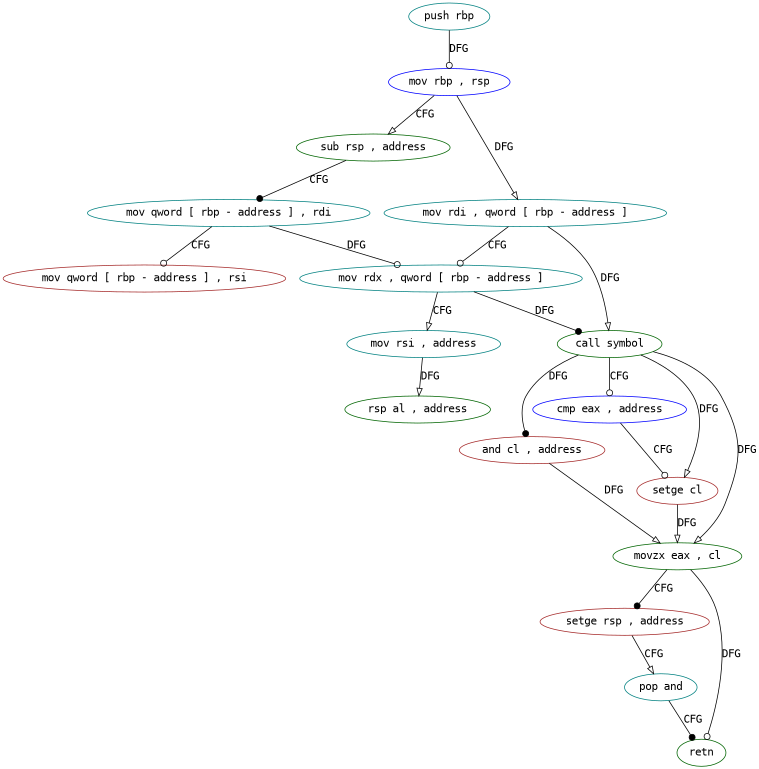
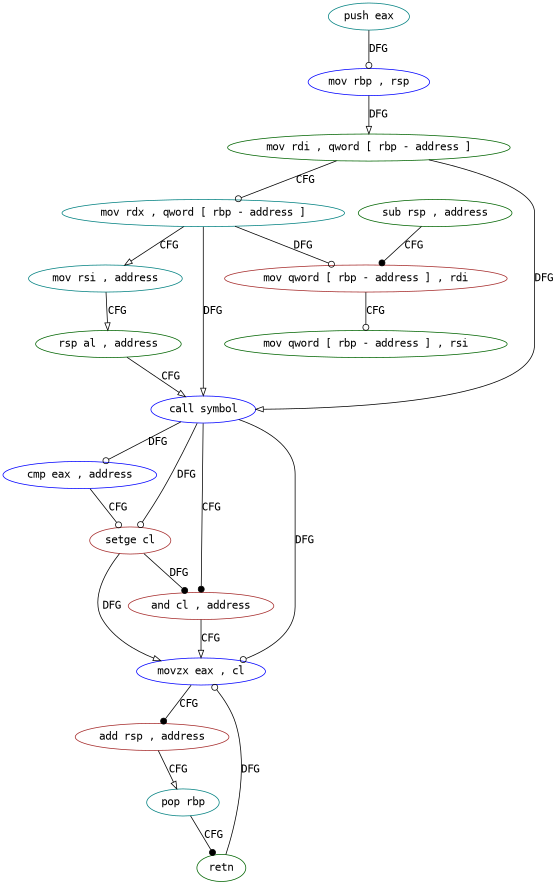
node "push rbp": label "push rbp" -> "push eax"
edge "mov rbp , rsp" -> "sub rsp , address": removed, label "CFG"
node "mov qword [ rbp - address ] , rdi": color teal -> brown
node "mov rdi , qword [ rbp - address ]": color teal -> darkgreen
edge "mov qword [ rbp - address ] , rdi" -> "mov rdx , qword [ rbp - address ]": reversed
node "mov qword [ rbp - address ] , rsi": color brown -> darkgreen
edge "mov rdx , qword [ rbp - address ]" -> "call symbol": arrowhead dot -> onormal
node "call symbol": color darkgreen -> blue
edge "rsp al , address" -> "call symbol": added, label "CFG"
edge "mov rsi , address" -> "rsp al , address": label "DFG" -> "CFG"
edge "call symbol" -> "and cl , address": label "DFG" -> "CFG"
edge "call symbol" -> "cmp eax , address": label "CFG" -> "DFG"
edge "call symbol" -> "setge cl": arrowhead onormal -> odot
edge "call symbol" -> "movzx eax , cl": arrowhead onormal -> odot
edge "and cl , address" -> "movzx eax , cl": label "DFG" -> "CFG"
node "movzx eax , cl": color darkgreen -> blue
edge "setge cl" -> "and cl , address": added, label "DFG"
node "setge rsp , address": label "setge rsp , address" -> "add rsp , address"
edge "movzx eax , cl" -> "retn": reversed
node "pop and": label "pop and" -> "pop rbp"
